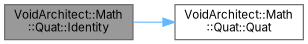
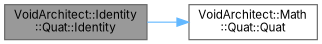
node "VoidArchitect::Math ::Quat::Identity": label "VoidArchitect::Math ::Quat::Identity" -> "VoidArchitect::Identity ::Quat::Identity"
